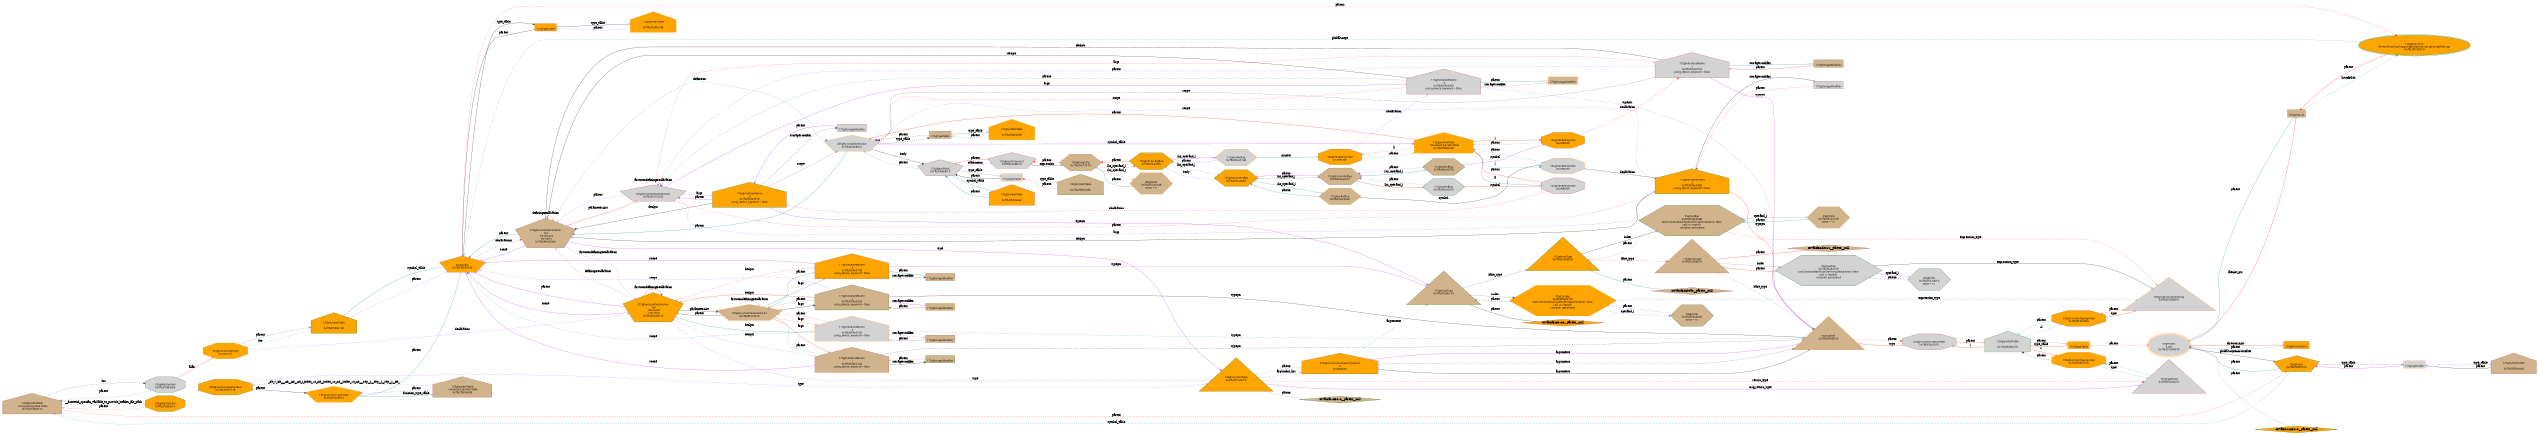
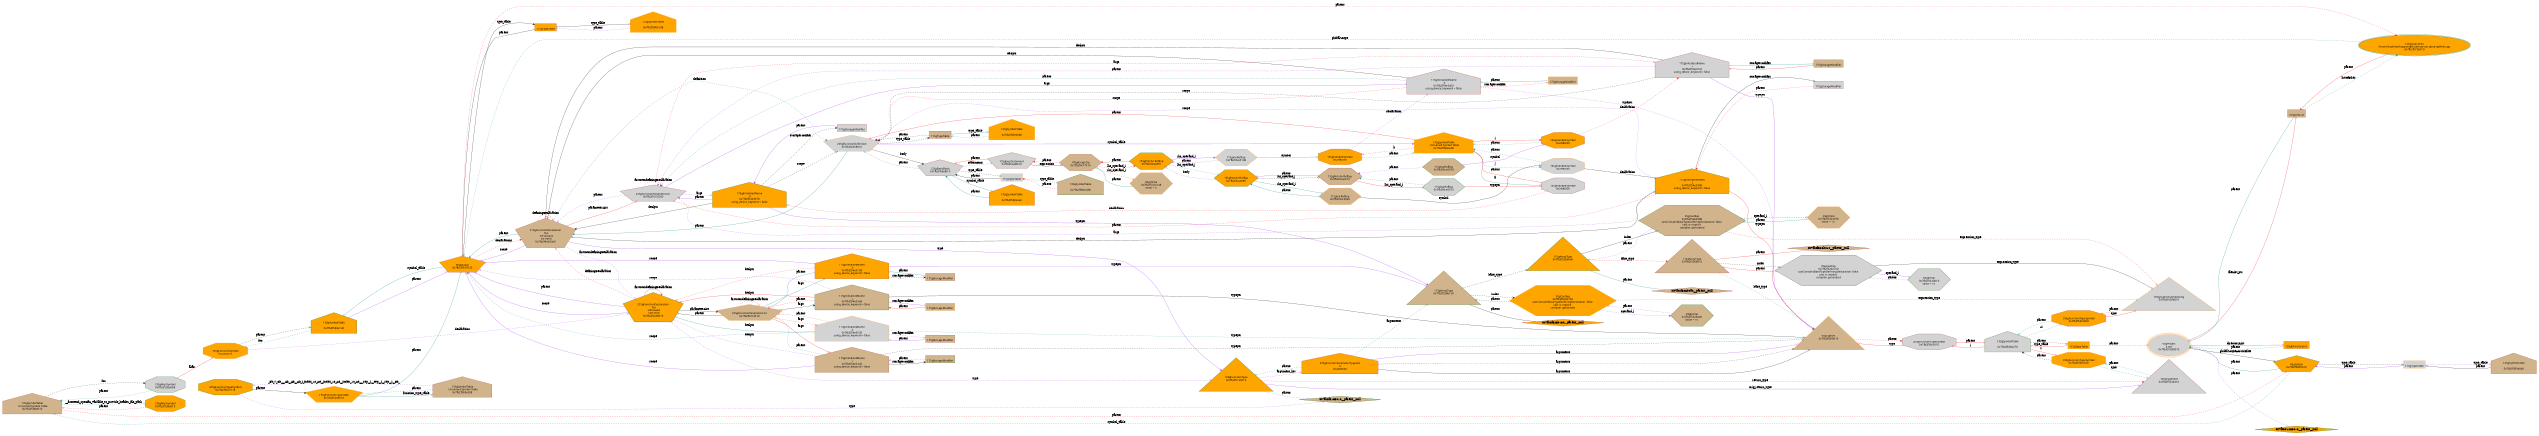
edge "15SgPntrArrRefExp 0x7fb2f4cae010" -> "11SgVarRefExp 0x7fb2f4ce5078": removed, label "rhs_operand_i"
edge "11SgVarRefExp 0x7fb2f4ce5010" -> "16SgVariableSymbol 0x24d6000": label "symbol" -> "typeptr"
edge "13SgSymbolTable 0x7fb2f580e140" -> "8SgGlobal 0x7fb2f5859120": style dashed -> solid
edge "20SgFunctionTypeSymbol 0x7fb2f56c5118" -> "14SgFunctionType 0x7fb2f5135010": now "20SgFunctionTypeSymbol 0x7fb2f56c5118" -> "0x7fb2f5135010__parent__null"
